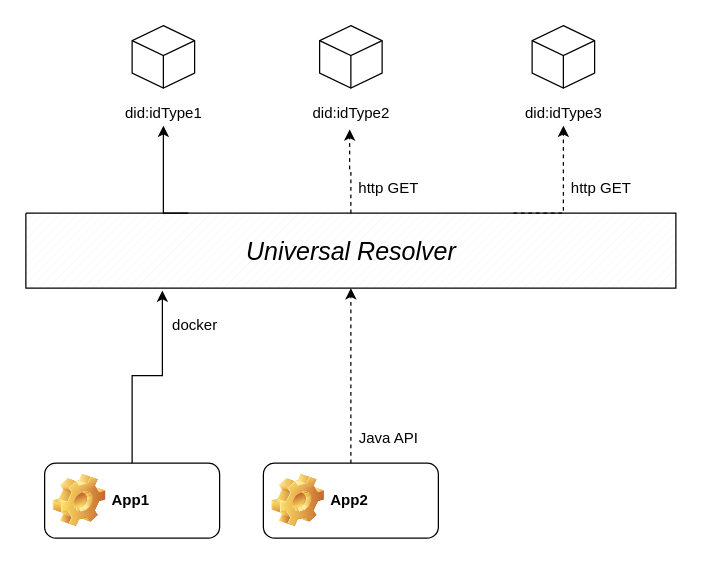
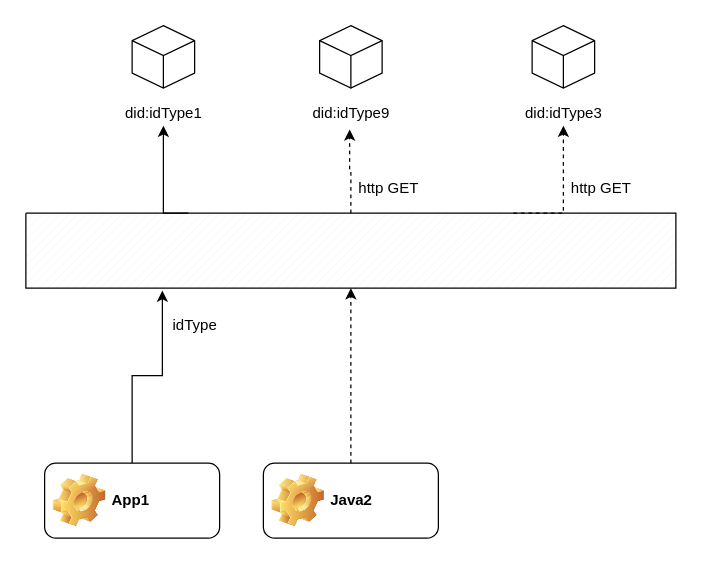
node "did:idType2": label "did:idType2" -> "did:idType9"
node "Universal Resolver": removed
node "docker": label "docker" -> "idType"
node "Java API": removed
node "App2": label "App2" -> "Java2"
